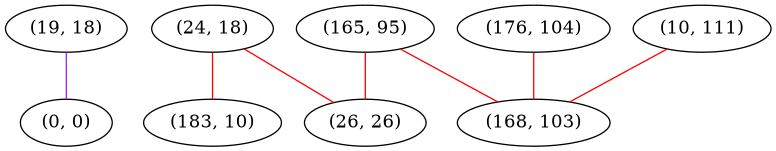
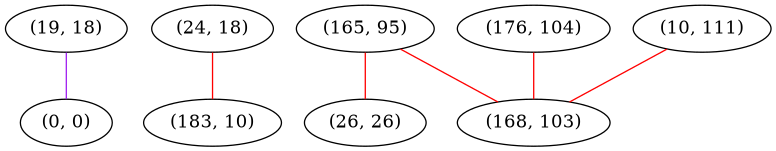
edge "(24, 18)" -- "(26, 26)": removed
